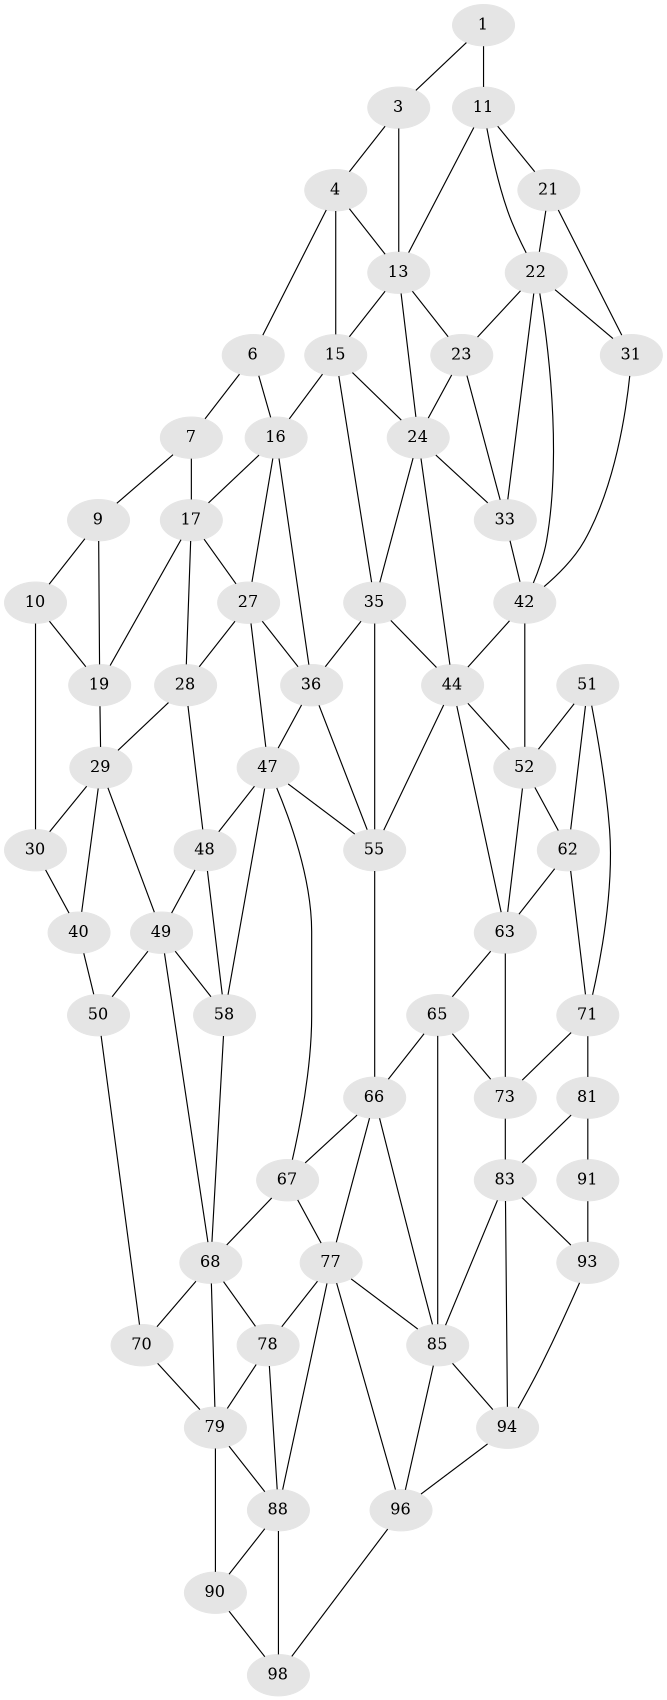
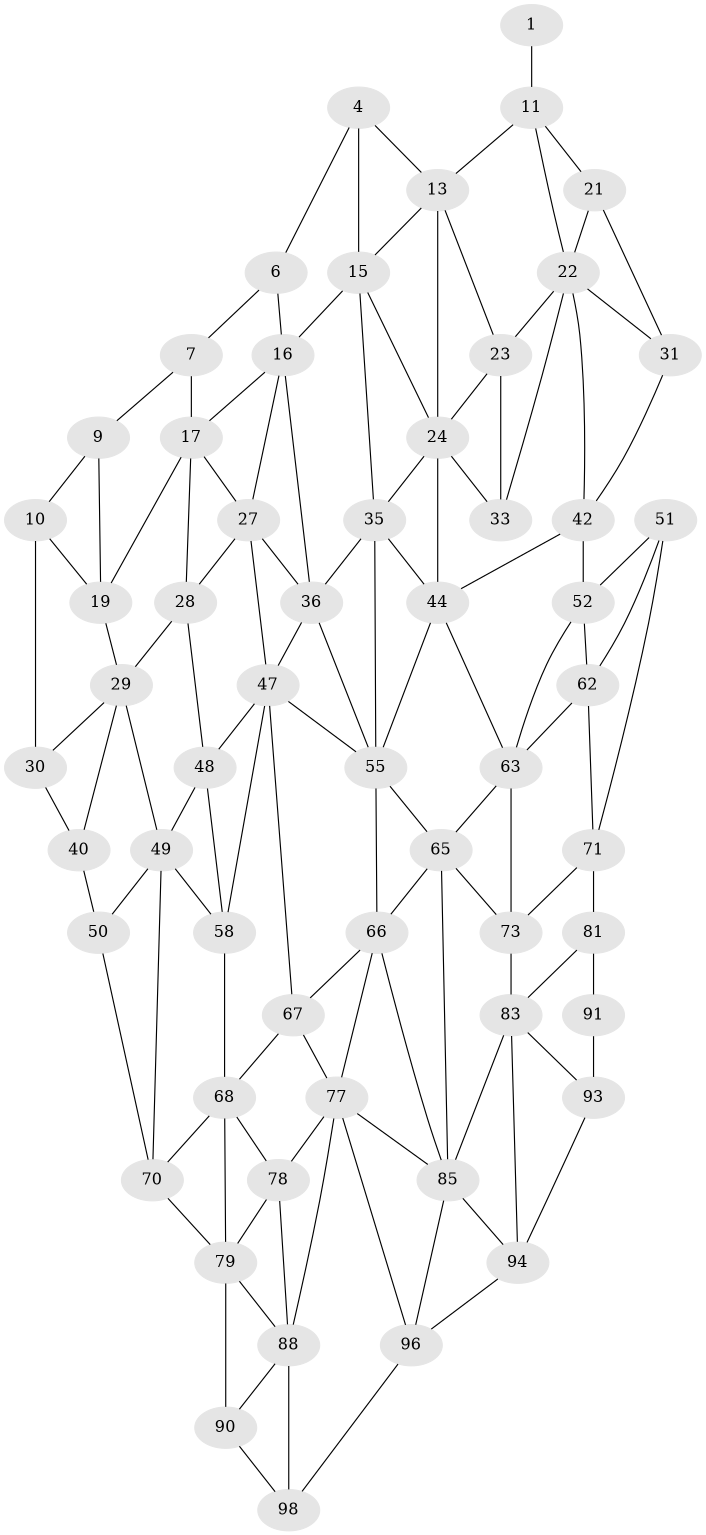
node "3": removed
edge "33" -- "42": removed
edge "44" -- "52": removed
edge "55" -- "65": added
edge "49" -- "68": now "49" -- "70"
